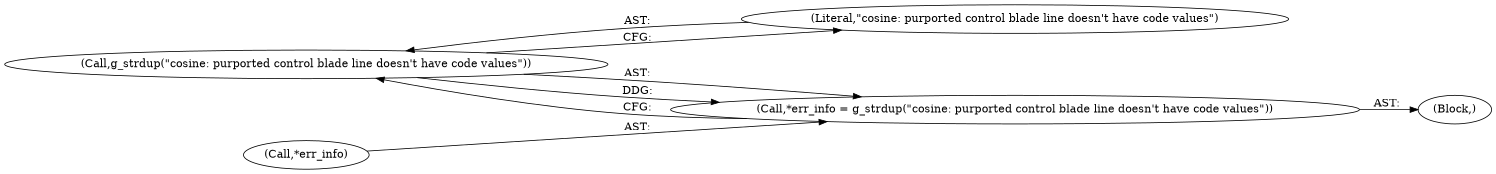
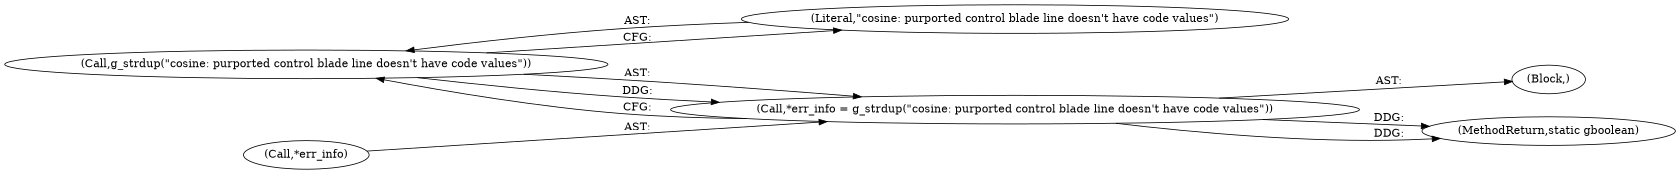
node "(MethodReturn,static gboolean)": added
